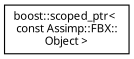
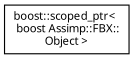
node "boost::scoped_ptr< const Assimp::FBX:: Object >": label "boost::scoped_ptr< const Assimp::FBX:: Object >" -> "boost::scoped_ptr< boost Assimp::FBX:: Object >"
